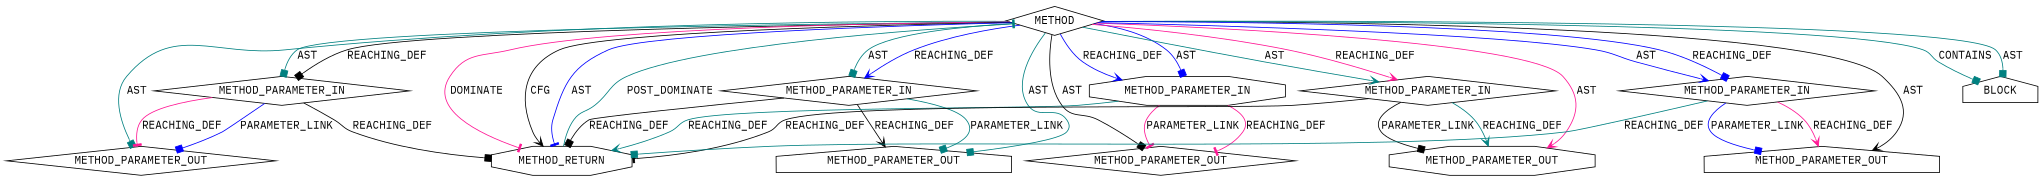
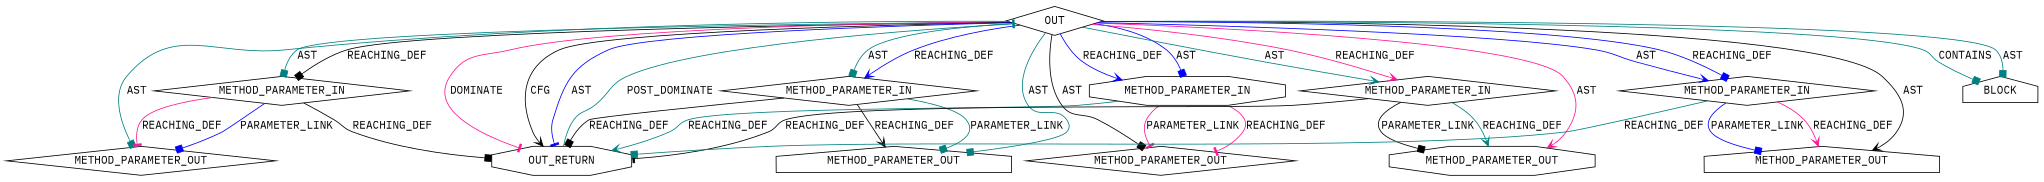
node "METHOD": label "METHOD" -> "OUT"
node "METHOD_RETURN": label "METHOD_RETURN" -> "OUT_RETURN"
